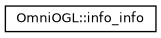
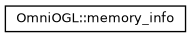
node "OmniOGL::info_info": label "OmniOGL::info_info" -> "OmniOGL::memory_info"
